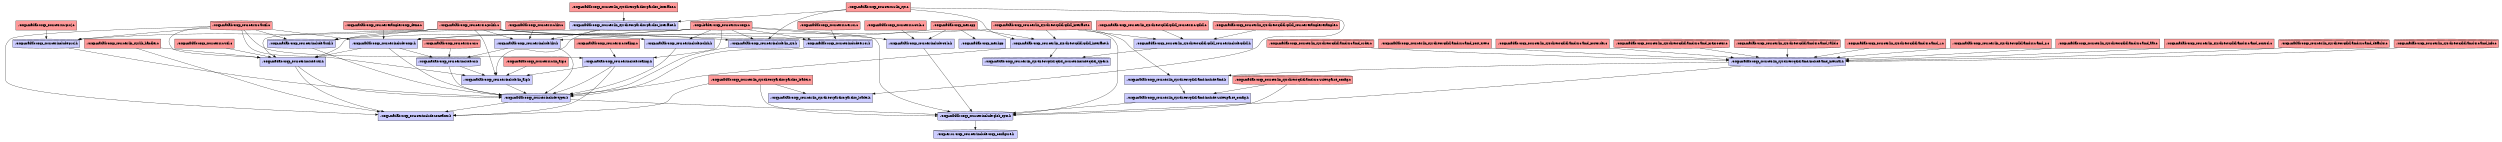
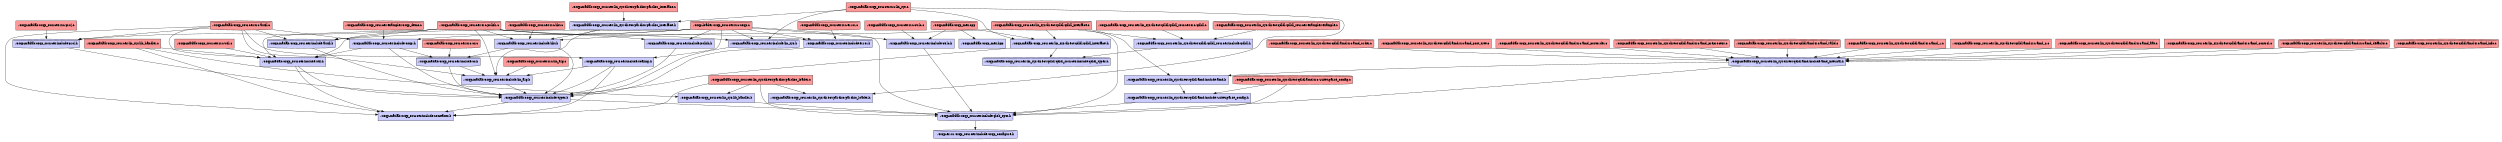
edge "./osqp-matlab/osqp_mex.cpp" -> "./osqp-matlab/osqp_sources/include/osqp.h": removed
node "./osqp-matlab/osqp_sources/src/scaling.c": removed
node "./osqp-matlab/osqp_sources/lin_sys/lib_handler.h": added
